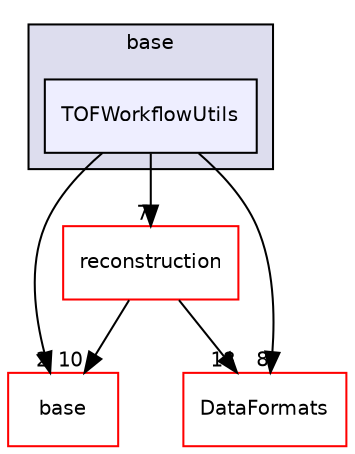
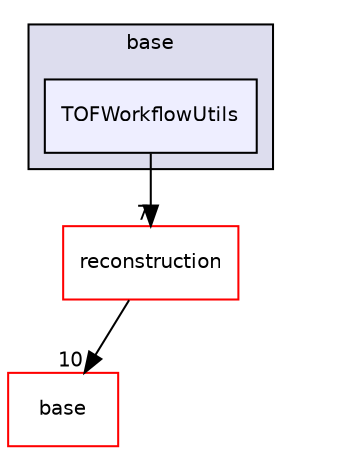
edge "TOFWorkflowUtils" -> "base": removed
node "DataFormats": removed
